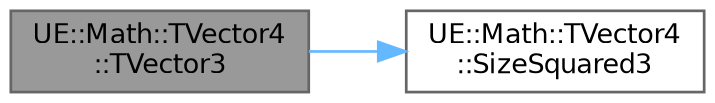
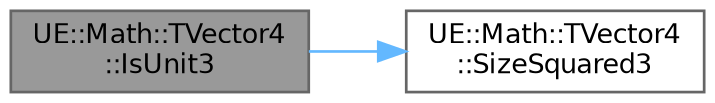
node "UE::Math::TVector4 ::TVector3": label "UE::Math::TVector4 ::TVector3" -> "UE::Math::TVector4 ::IsUnit3"
